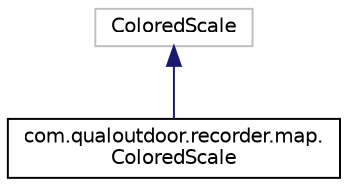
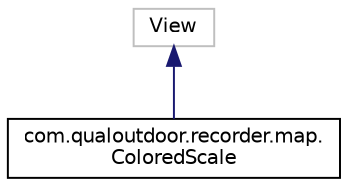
node "ColoredScale": label "ColoredScale" -> "View"
